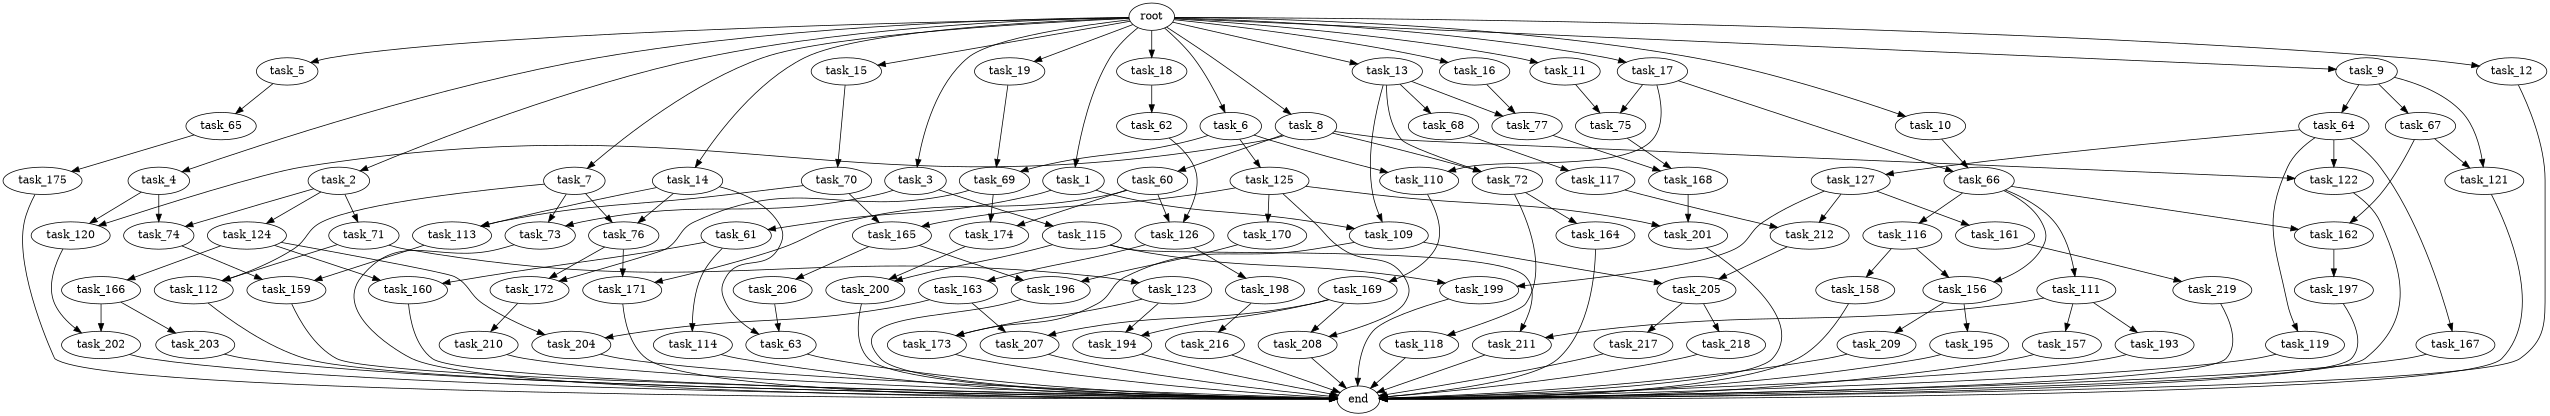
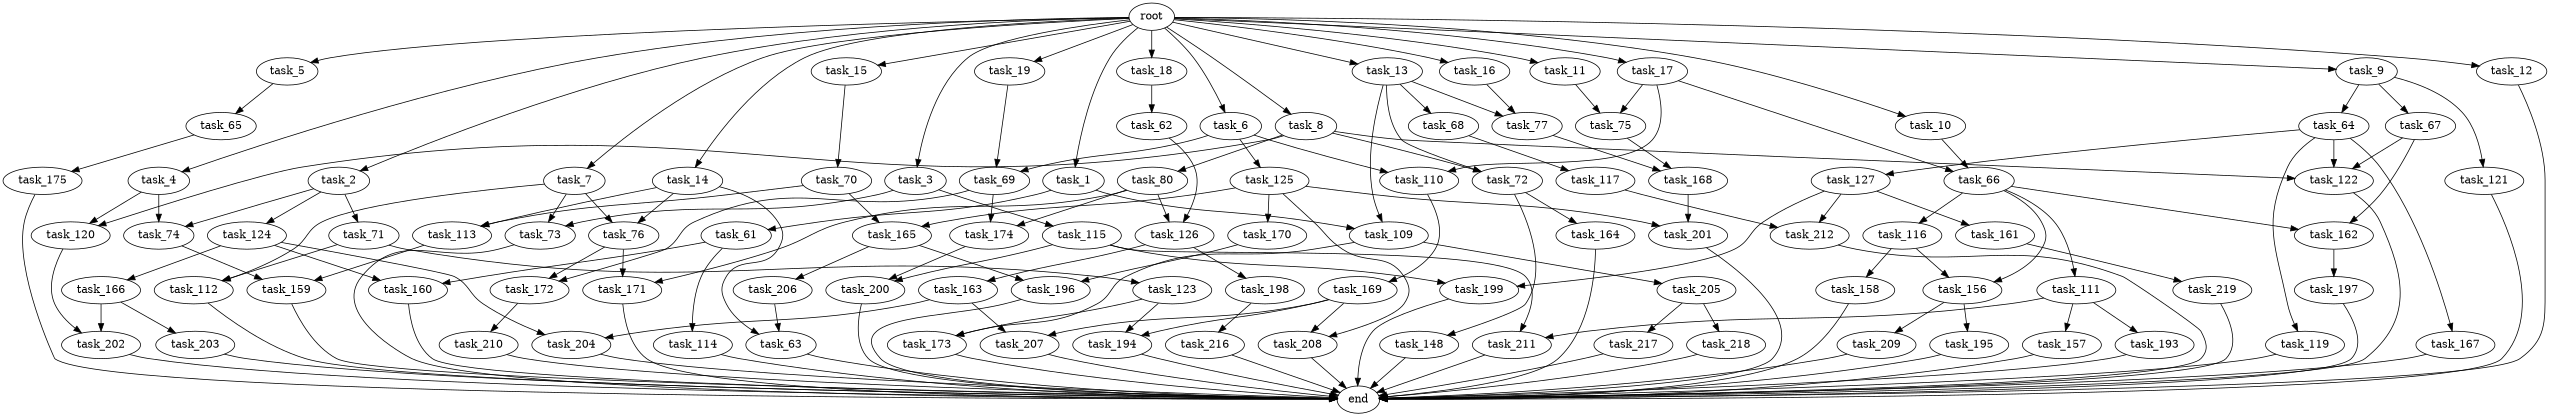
edge "task_67" -> "task_121": now "task_67" -> "task_122"
node "task_60": label "task_60" -> "task_80"
edge "task_212" -> "task_205": now "task_212" -> "end"
node "task_118": label "task_118" -> "task_148"
